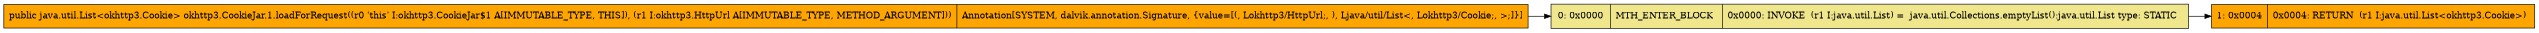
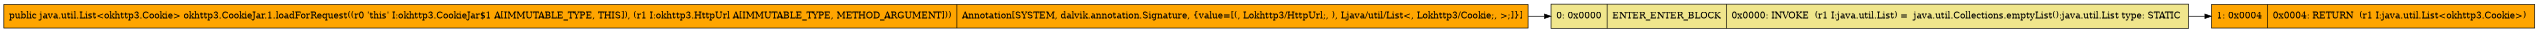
node "0: 0x0000": text "MTH_ENTER_BLOCK" -> "ENTER_ENTER_BLOCK"
